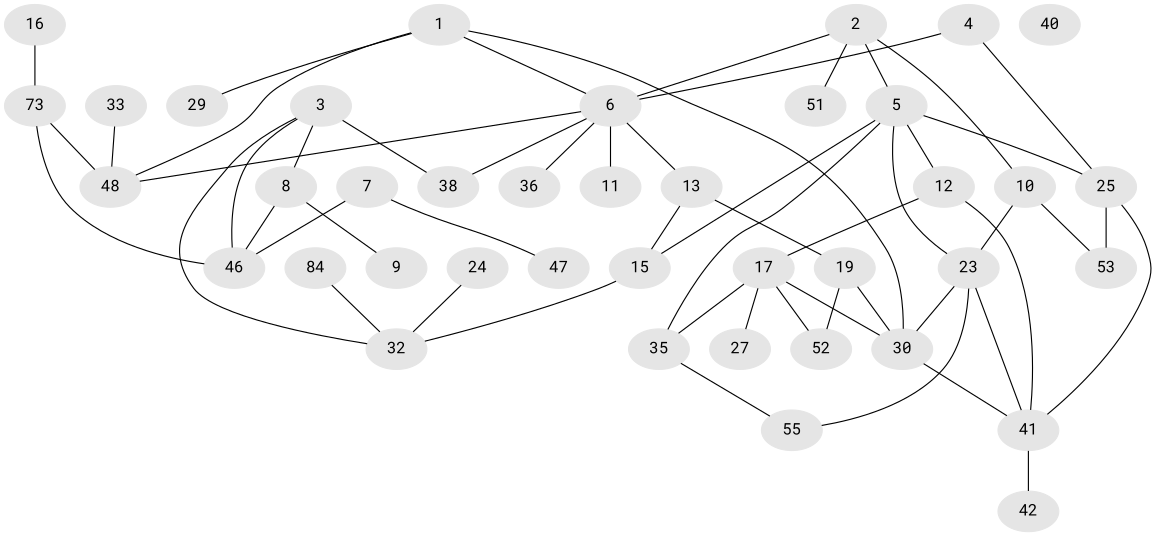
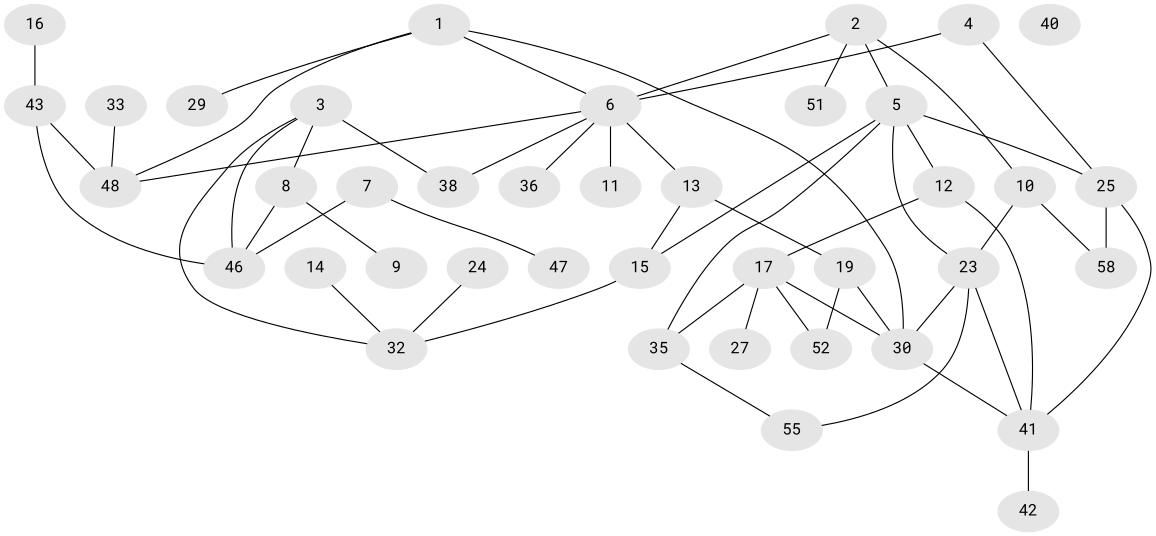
node "73": label "73" -> "43"
node "84": label "84" -> "14"
node "53": label "53" -> "58"
